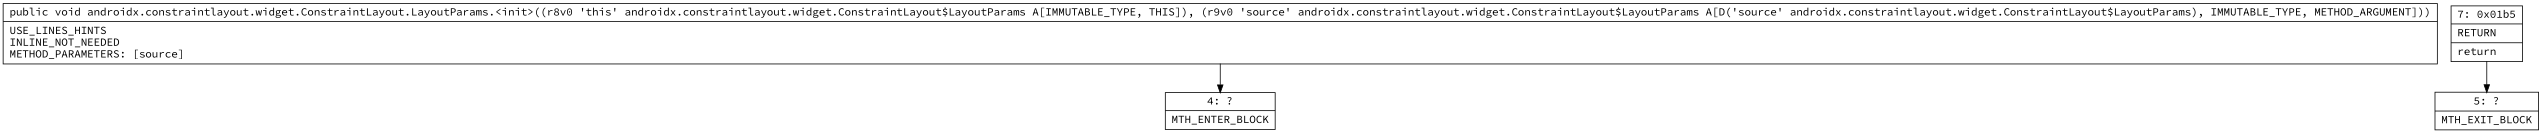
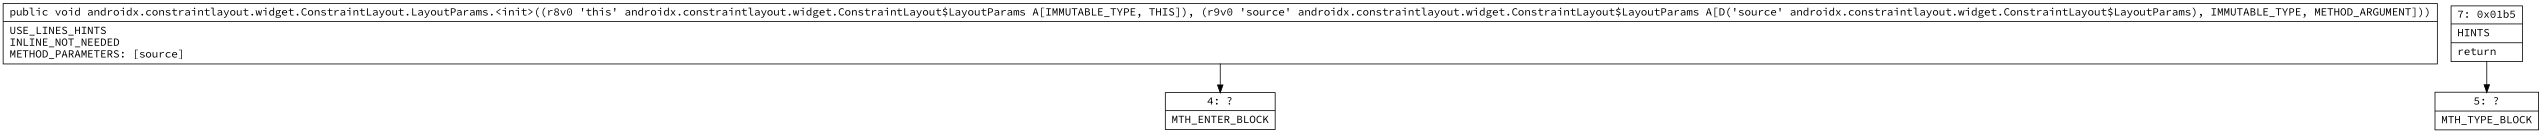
node "7: 0x01b5": text "RETURN" -> "HINTS"
node "5: ?": text "MTH_EXIT_BLOCK" -> "MTH_TYPE_BLOCK"
